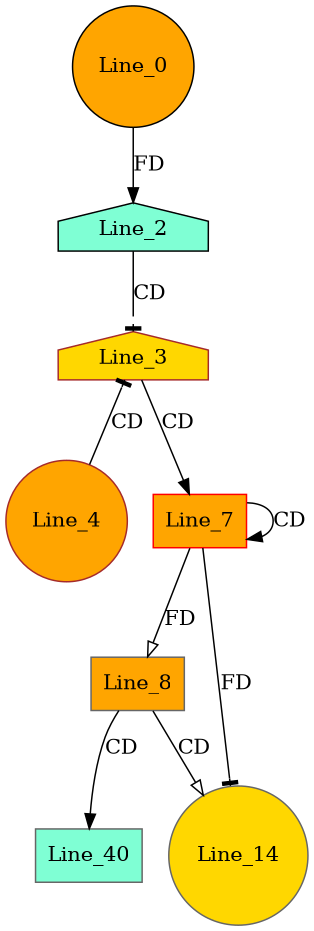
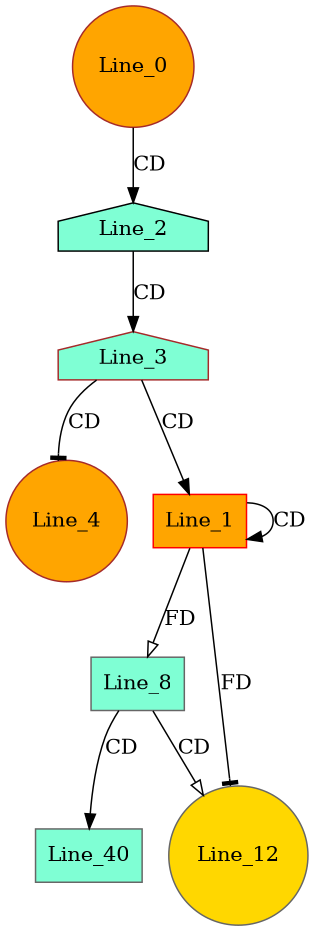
node "Line_0": color black -> brown
edge "Line_0" -> "Line_2": label "FD" -> "CD"
edge "Line_2" -> "Line_3": arrowhead tee -> normal
node "Line_3": fillcolor gold -> aquamarine
edge "Line_4" -> "Line_3": reversed
node "Line_7": label "Line_7" -> "Line_1"
node "Line_8": fillcolor orange -> aquamarine
node "Line_14": label "Line_14" -> "Line_12"
